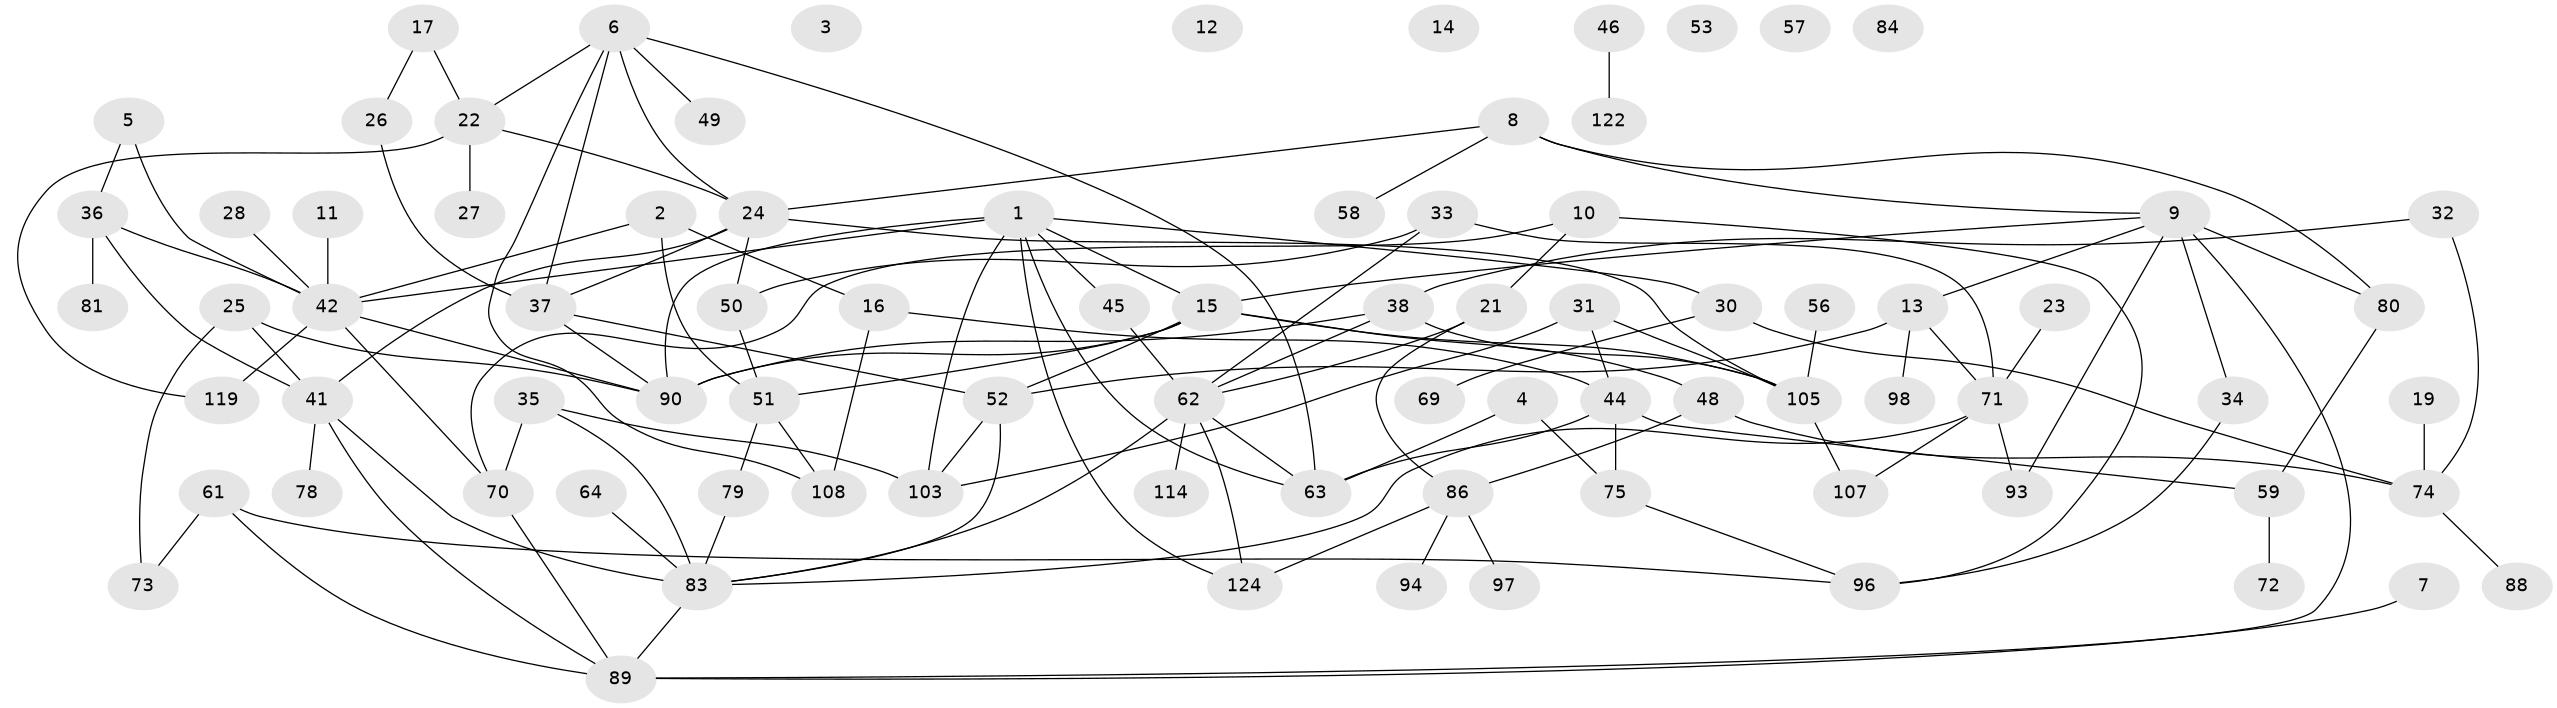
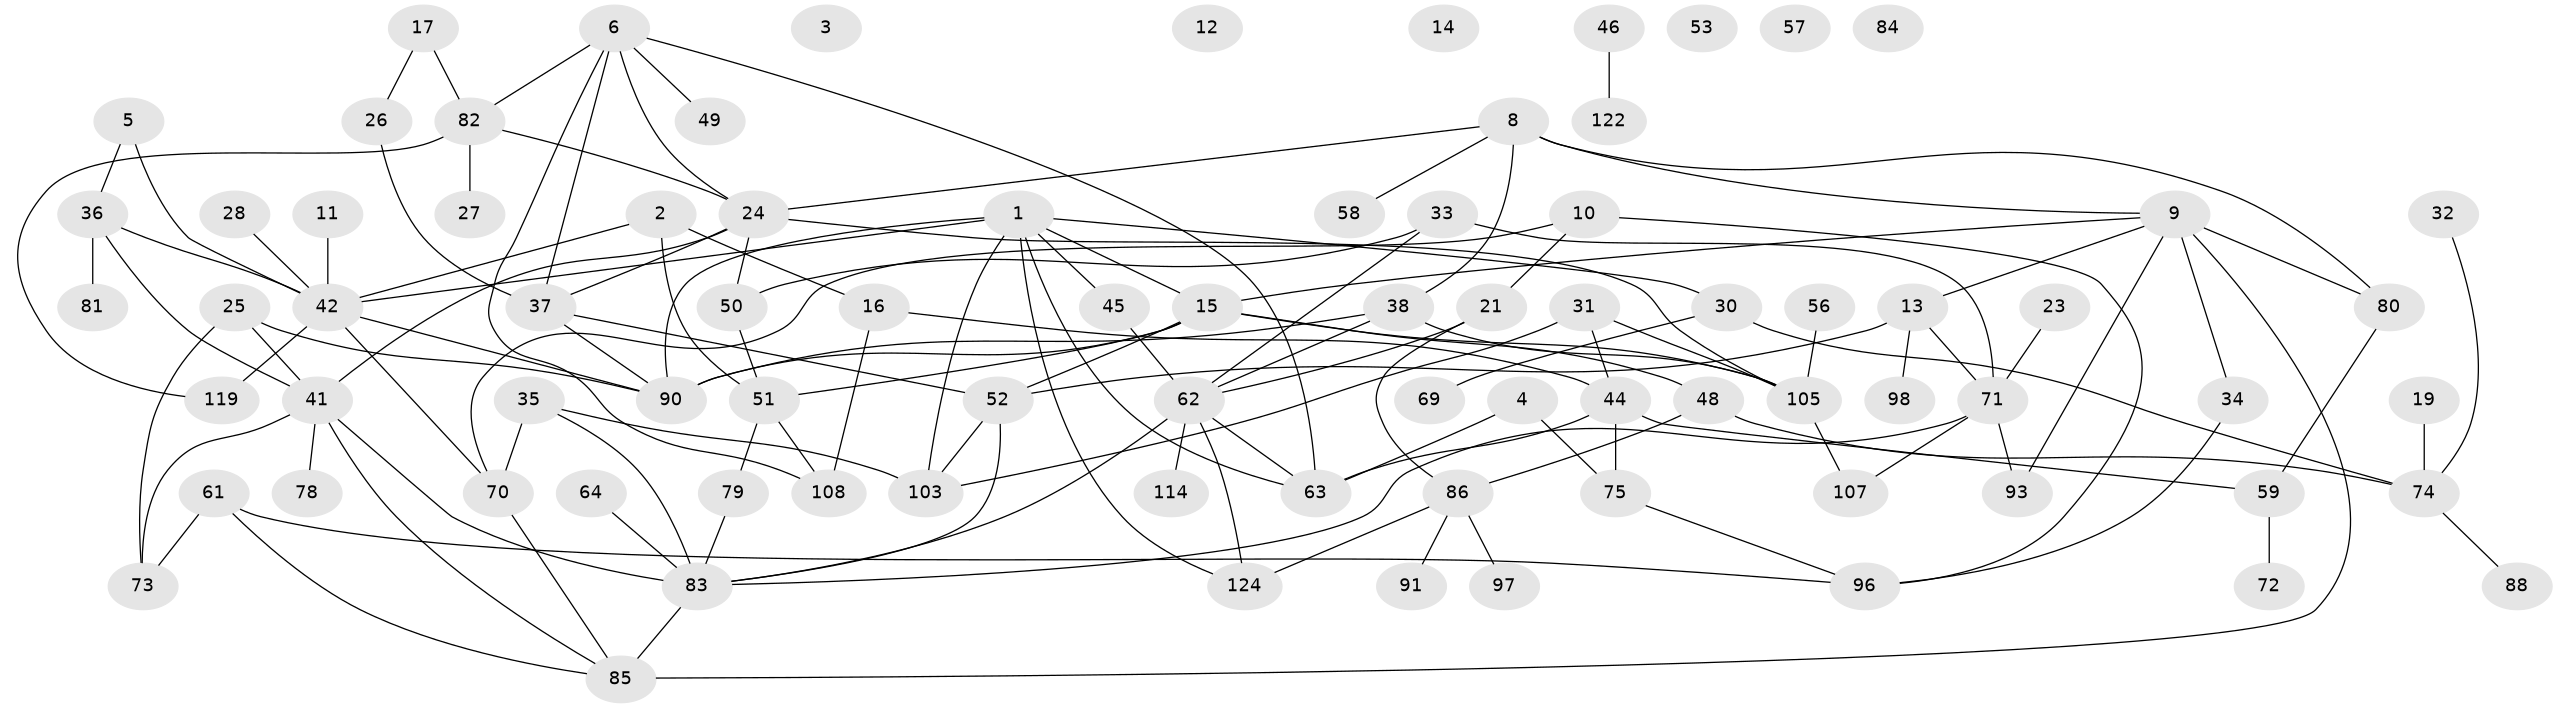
node "22": label "22" -> "82"
edge "32" -- "38": now "8" -- "38"
edge "41" -- "73": added
node "94": label "94" -> "91"
node "7": removed
node "89": label "89" -> "85"
